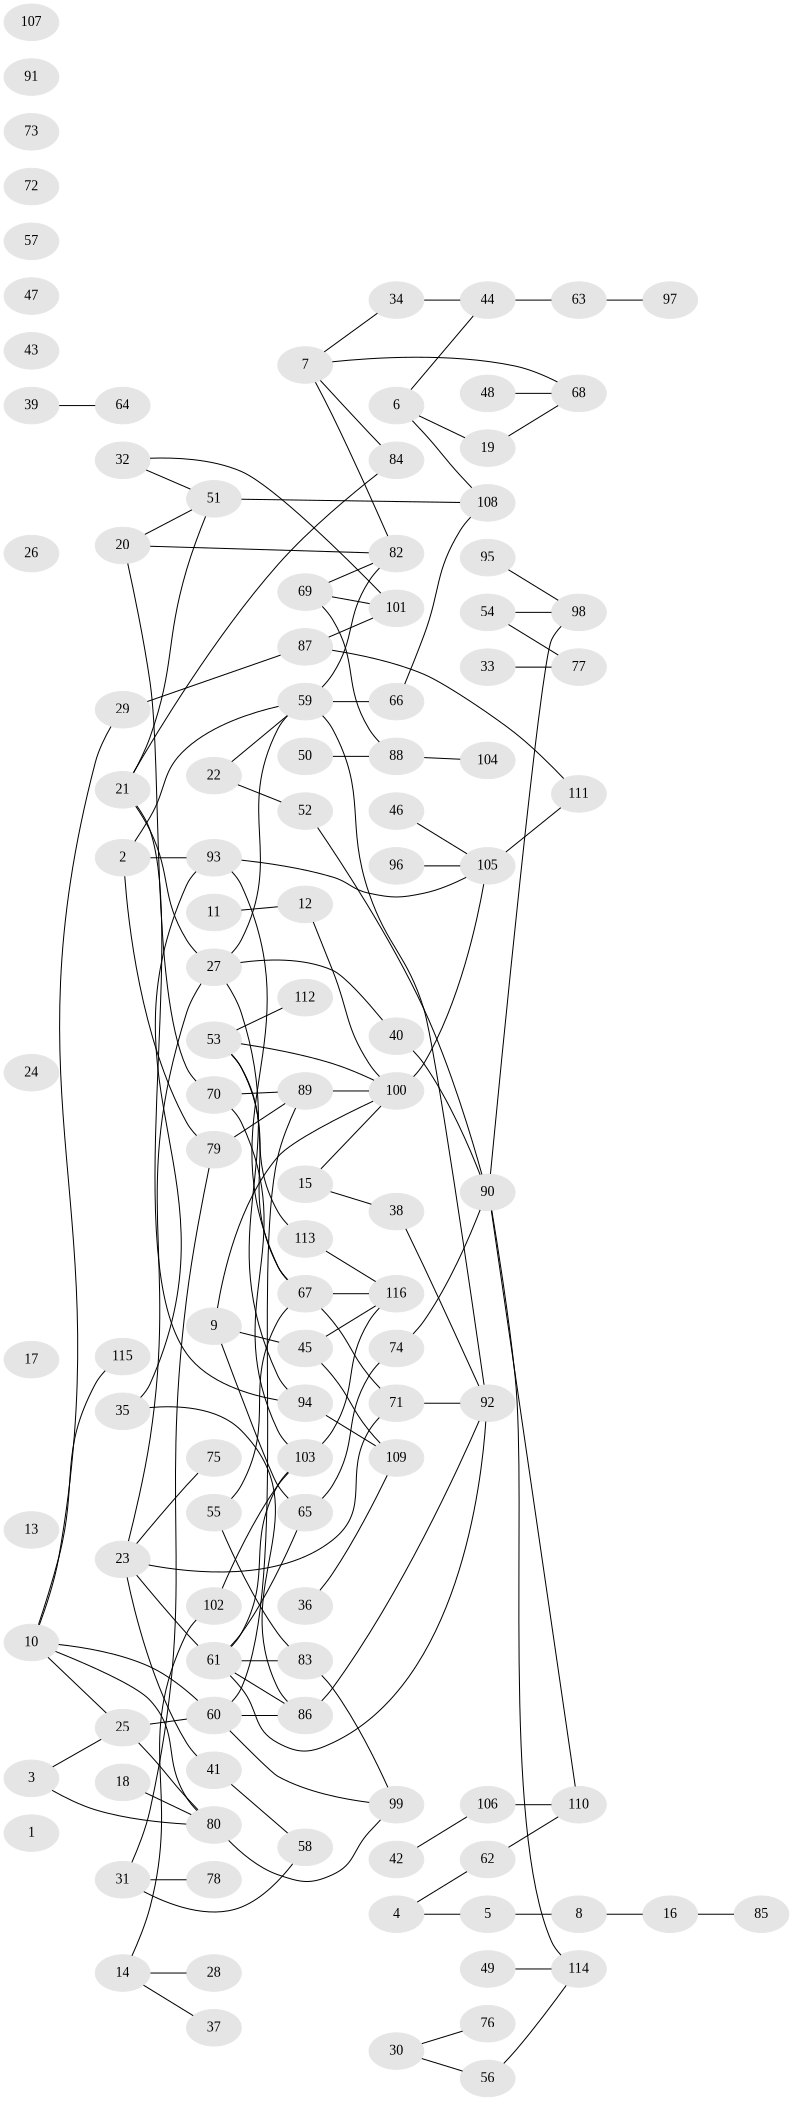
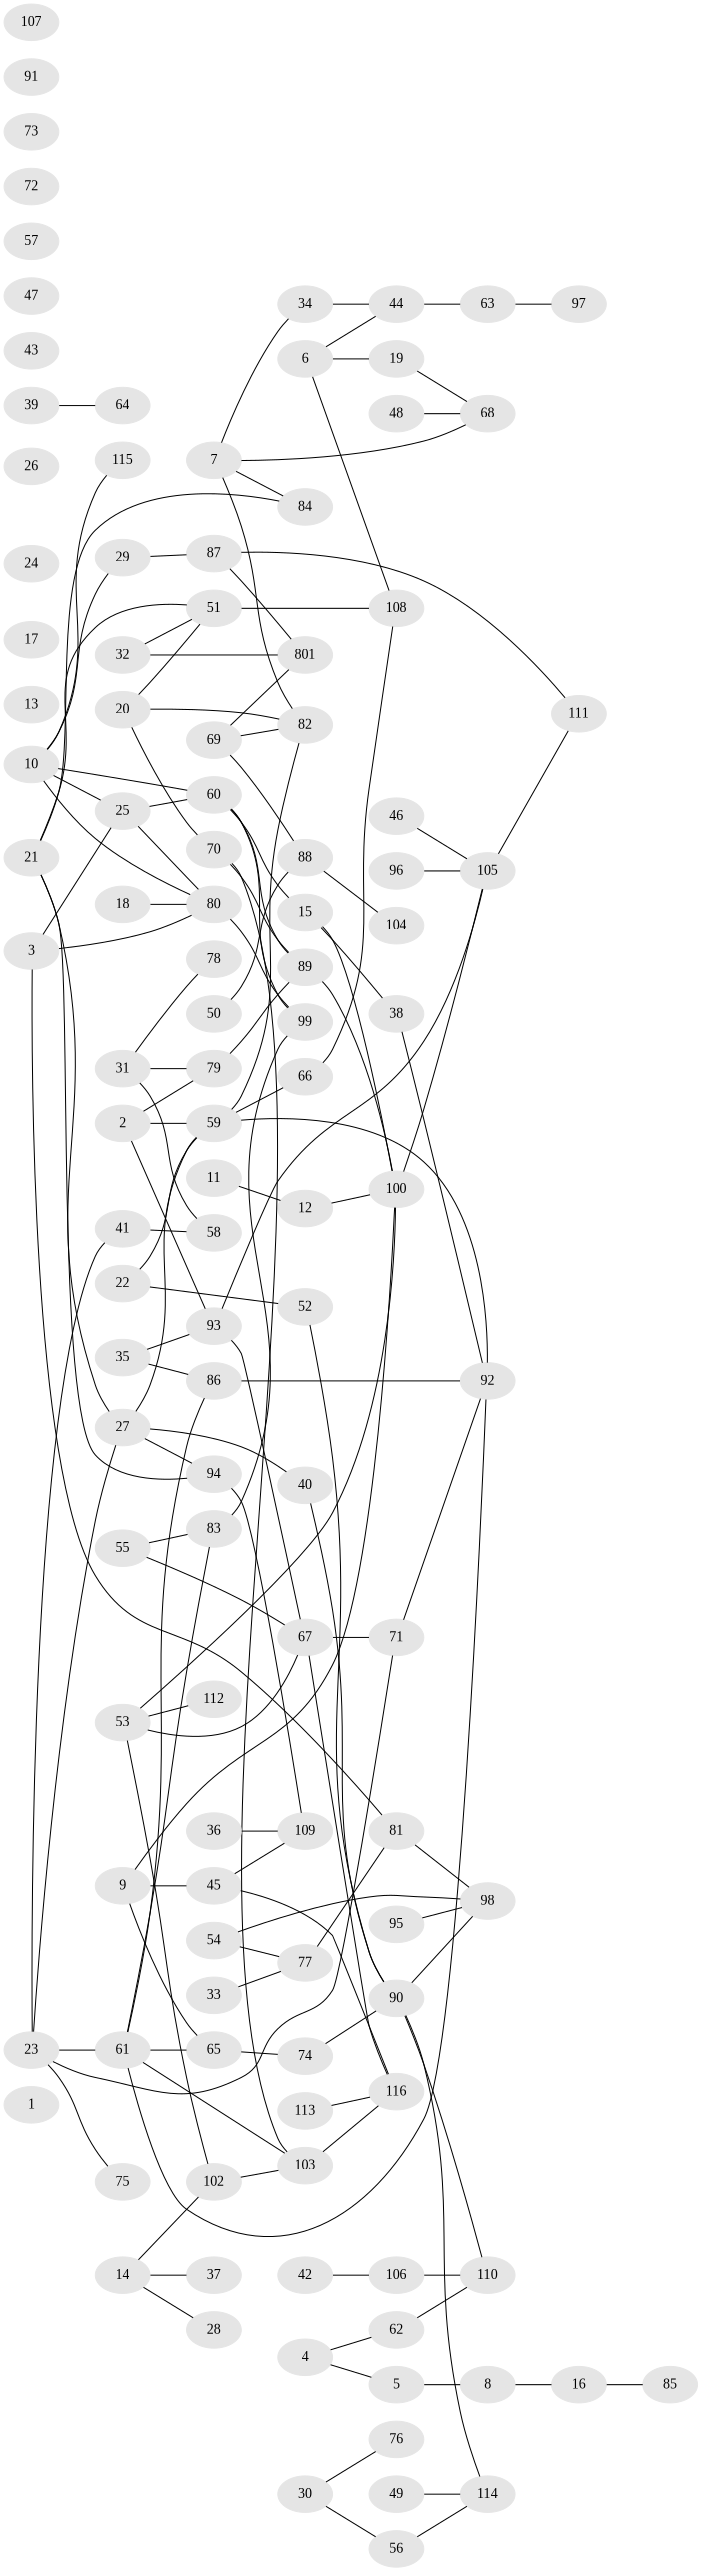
node "101": label "101" -> "801"
edge "53" -- "113": now "53" -- "102"
edge "60" -- "86": now "60" -- "15"
node "81": added
